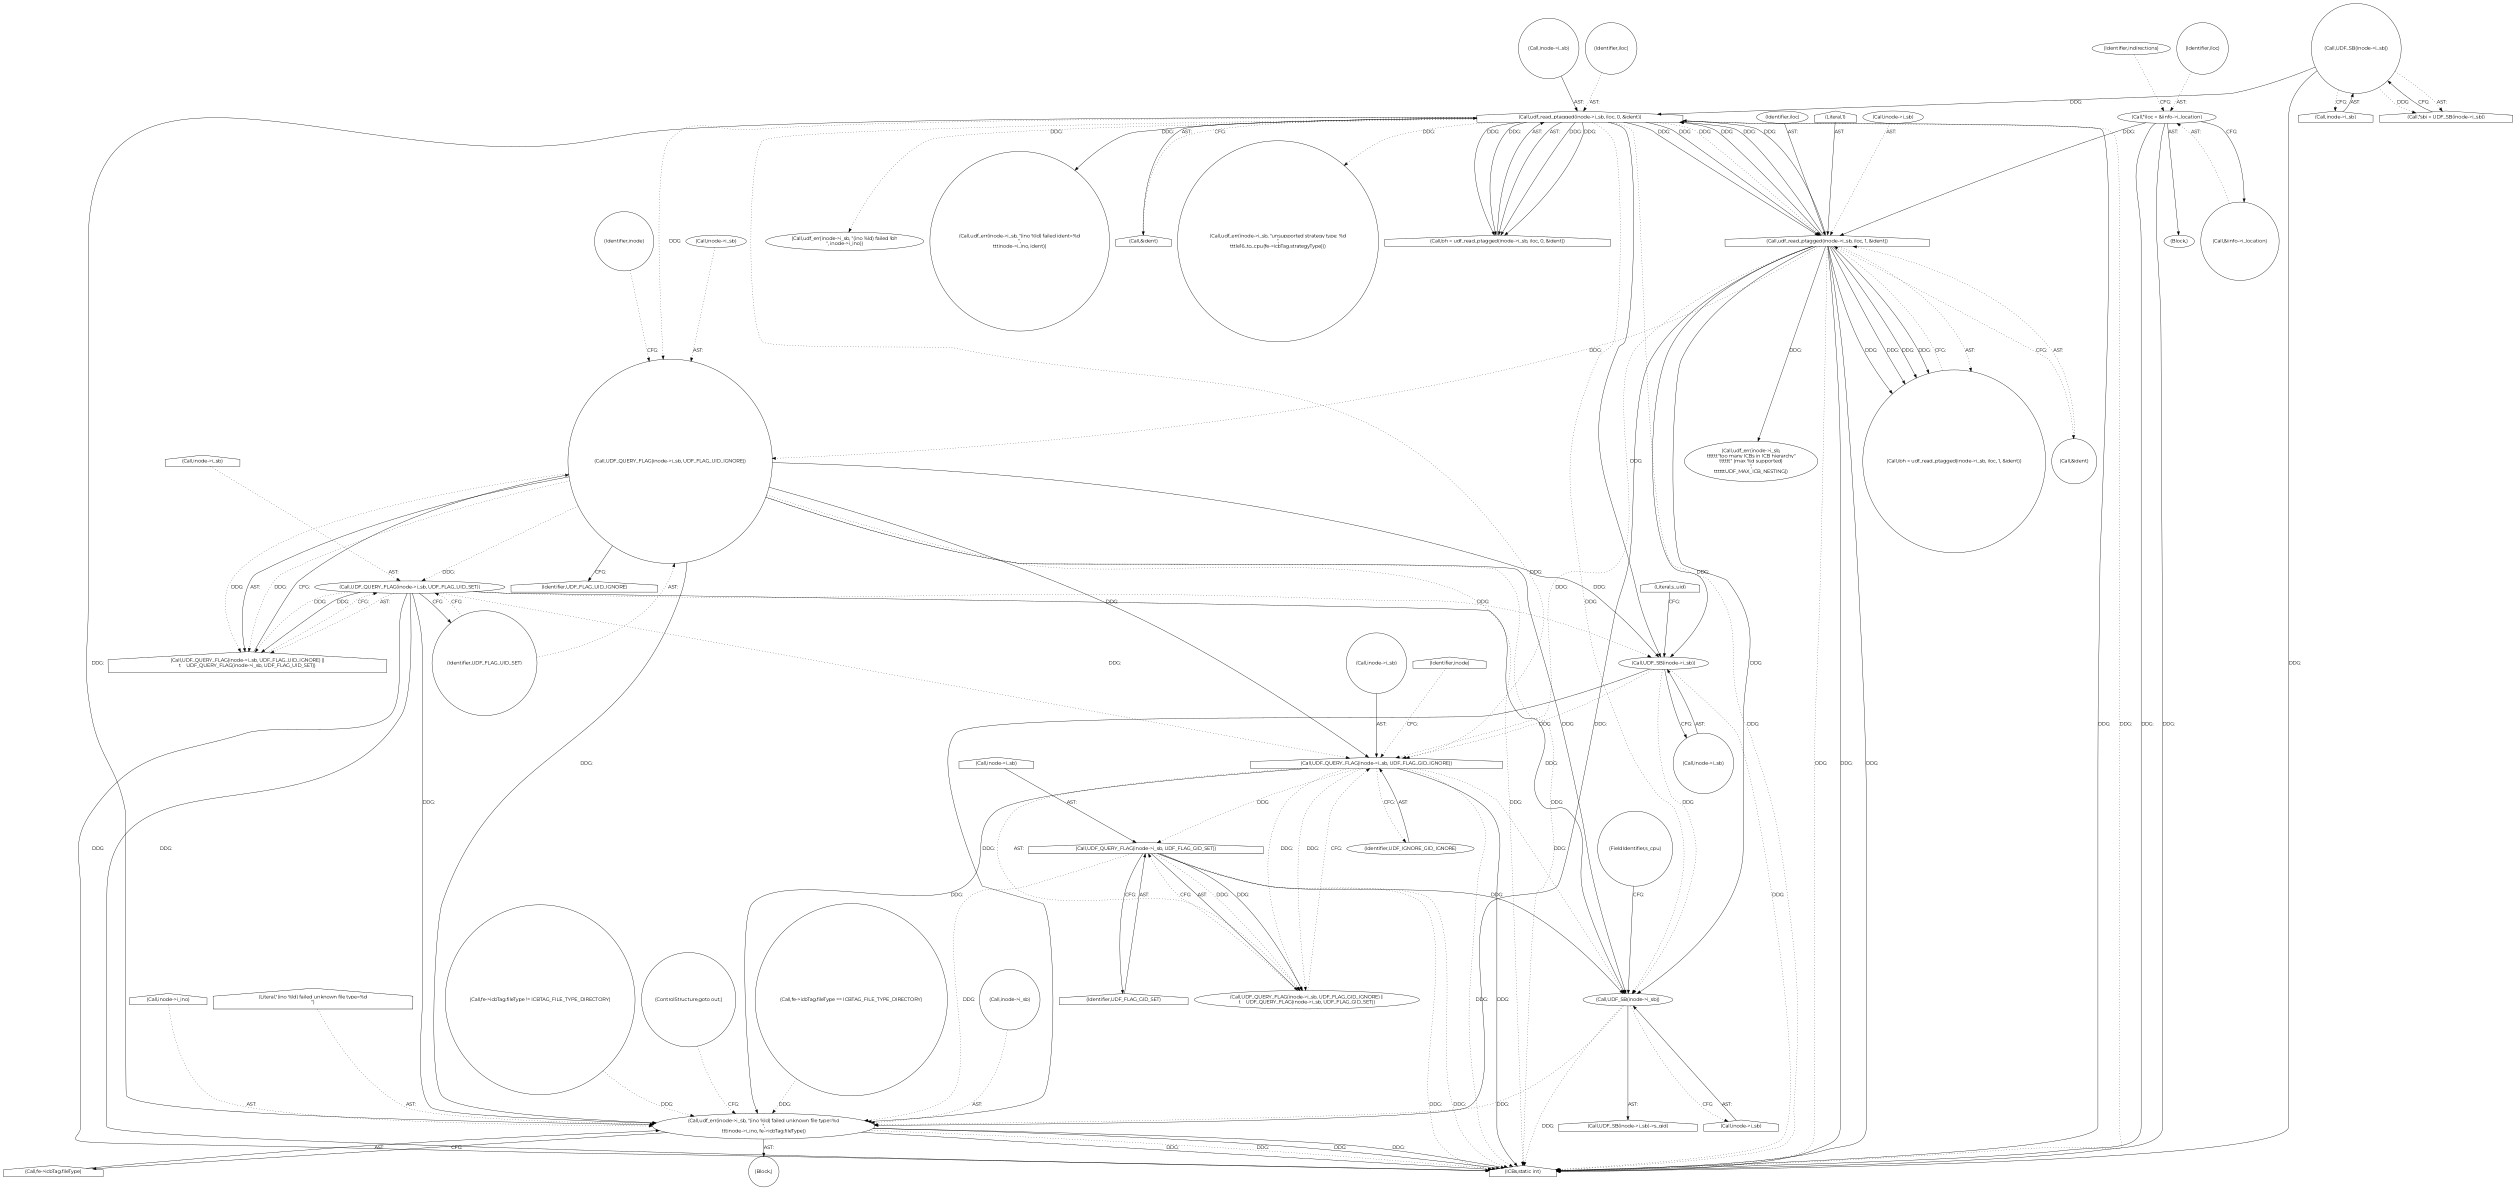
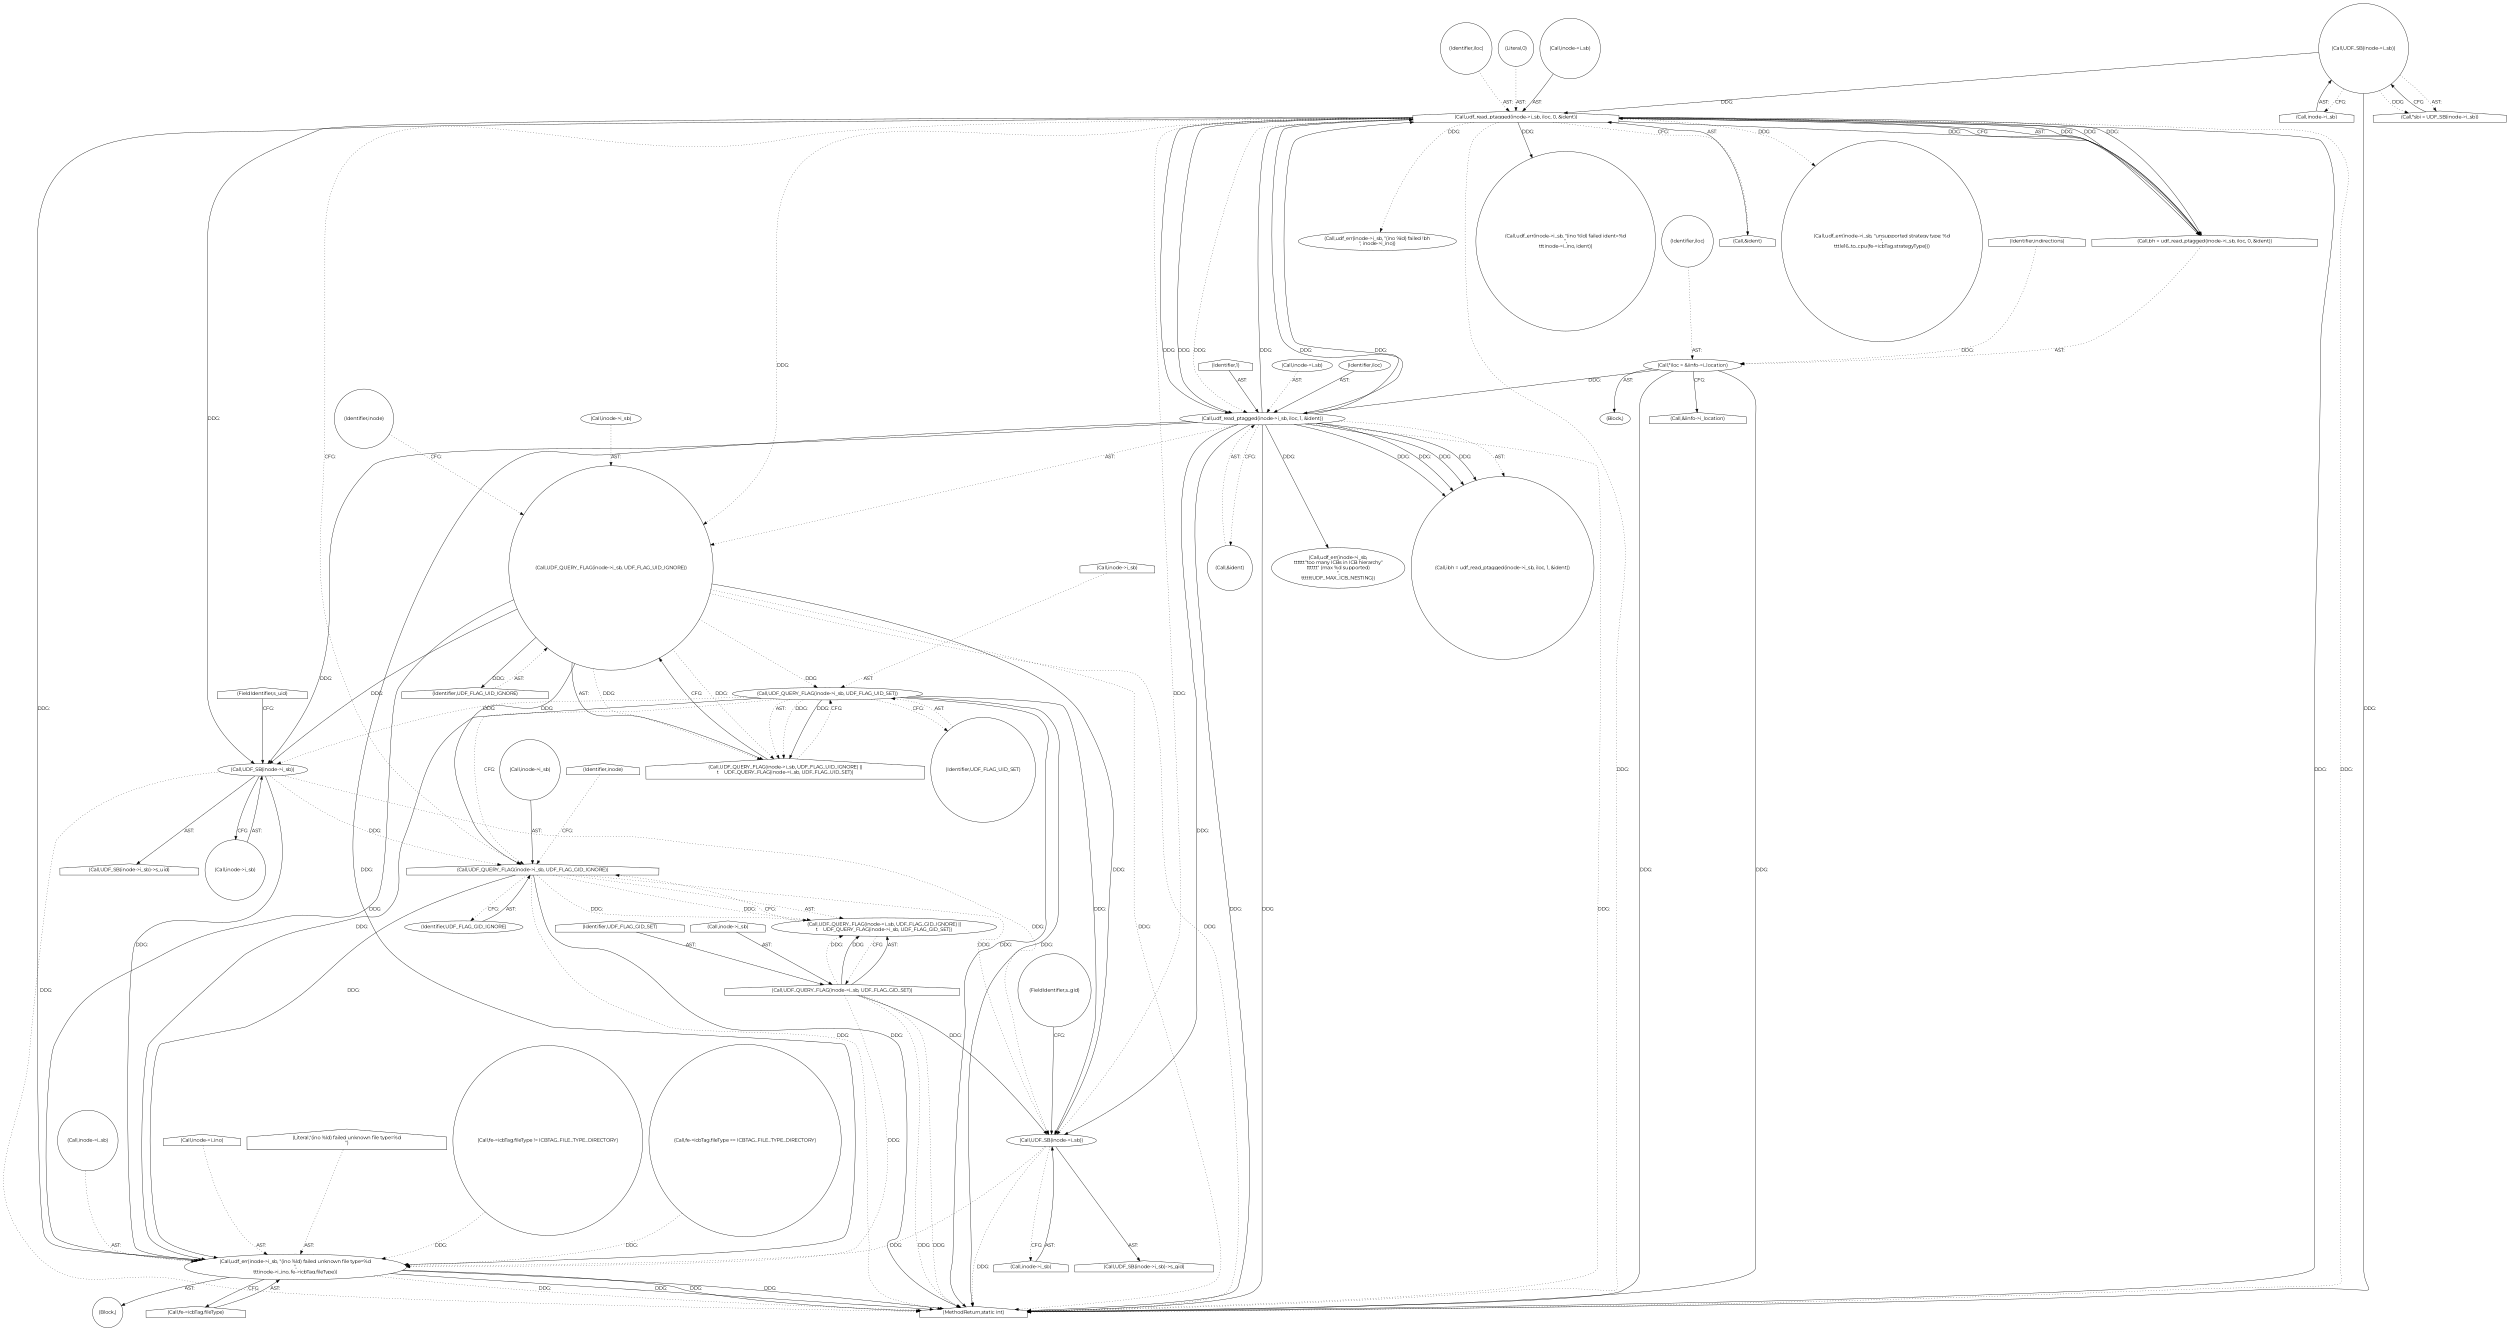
node "(Literal,0)": added
node "(Identifier,indirections)": shape ellipse -> house
edge "(Identifier,indirections)" -> "(Call,*iloc = &iinfo->i_location)": label "CFG: " -> "DDG: "
node "(Literal,1)": label "(Literal,1)" -> "(Identifier,1)"
edge "(Call,bh = udf_read_ptagged(inode->i_sb, iloc, 0, &ident))" -> "(Call,udf_read_ptagged(inode->i_sb, iloc, 0, &ident))": label "AST: " -> "CFG: "
edge "(Call,&iinfo->i_location)" -> "(Call,*iloc = &iinfo->i_location)": now "(Call,bh = udf_read_ptagged(inode->i_sb, iloc, 0, &ident))" -> "(Call,*iloc = &iinfo->i_location)"
node "(Call,udf_read_ptagged(inode->i_sb, iloc, 1, &ident))": shape house -> ellipse
node "(Call,&iinfo->i_location)": shape circle -> house
edge "(Call,ibh = udf_read_ptagged(inode->i_sb, iloc, 1, &ident))" -> "(Call,udf_read_ptagged(inode->i_sb, iloc, 1, &ident))": removed, label "CFG:"
edge "(Call,udf_read_ptagged(inode->i_sb, iloc, 1, &ident))" -> "(Call,UDF_QUERY_FLAG(inode->i_sb, UDF_FLAG_UID_IGNORE))": label "DDG: " -> "AST: "
edge "(Call,udf_read_ptagged(inode->i_sb, iloc, 1, &ident))" -> "(Call,UDF_QUERY_FLAG(inode->i_sb, UDF_FLAG_GID_IGNORE))": removed, label "DDG:"
edge "(Call,UDF_QUERY_FLAG(inode->i_sb, UDF_FLAG_UID_IGNORE))" -> "(Identifier,UDF_FLAG_UID_IGNORE)": label "CFG: " -> "DDG: "
edge "(Call,udf_read_ptagged(inode->i_sb, iloc, 0, &ident))" -> "(Call,UDF_QUERY_FLAG(inode->i_sb, UDF_FLAG_GID_IGNORE))": label "DDG: " -> "CFG: "
node "(Literal,s_uid)": label "(Literal,s_uid)" -> "(FieldIdentifier,s_uid)"
edge "(Identifier,UDF_FLAG_UID_SET)" -> "(Call,UDF_QUERY_FLAG(inode->i_sb, UDF_FLAG_UID_SET))": label "CFG: " -> "AST: "
edge "(Call,UDF_QUERY_FLAG(inode->i_sb, UDF_FLAG_UID_SET))" -> "(Identifier,UDF_FLAG_UID_SET)": style solid -> dotted
edge "(Identifier,UDF_FLAG_UID_SET)" -> "(Call,UDF_QUERY_FLAG(inode->i_sb, UDF_FLAG_UID_IGNORE))": now "(Identifier,UDF_FLAG_UID_IGNORE)" -> "(Call,UDF_QUERY_FLAG(inode->i_sb, UDF_FLAG_UID_IGNORE))"
edge "(Call,UDF_QUERY_FLAG(inode->i_sb, UDF_FLAG_UID_SET))" -> "(Call,UDF_QUERY_FLAG(inode->i_sb, UDF_FLAG_GID_IGNORE))": label "DDG: " -> "CFG: "
edge "(Call,UDF_QUERY_FLAG(inode->i_sb, UDF_FLAG_GID_IGNORE))" -> "(Call,UDF_QUERY_FLAG(inode->i_sb, UDF_FLAG_GID_SET))": removed, label "DDG:"
node "(Identifier,UDF_IGNORE_GID_IGNORE)": label "(Identifier,UDF_IGNORE_GID_IGNORE)" -> "(Identifier,UDF_FLAG_GID_IGNORE)"
node "(FieldIdentifier,s_cpu)": label "(FieldIdentifier,s_cpu)" -> "(FieldIdentifier,s_gid)"
node "(Call,UDF_SB(inode->i_sb)->s_uid)": added
edge "(Call,UDF_QUERY_FLAG(inode->i_sb, UDF_FLAG_GID_SET))" -> "(Identifier,UDF_FLAG_GID_SET)": removed, label "CFG:"
node "(ControlStructure,goto out;)": removed
node "(ICBs,static int)": label "(ICBs,static int)" -> "(MethodReturn,static int)"
